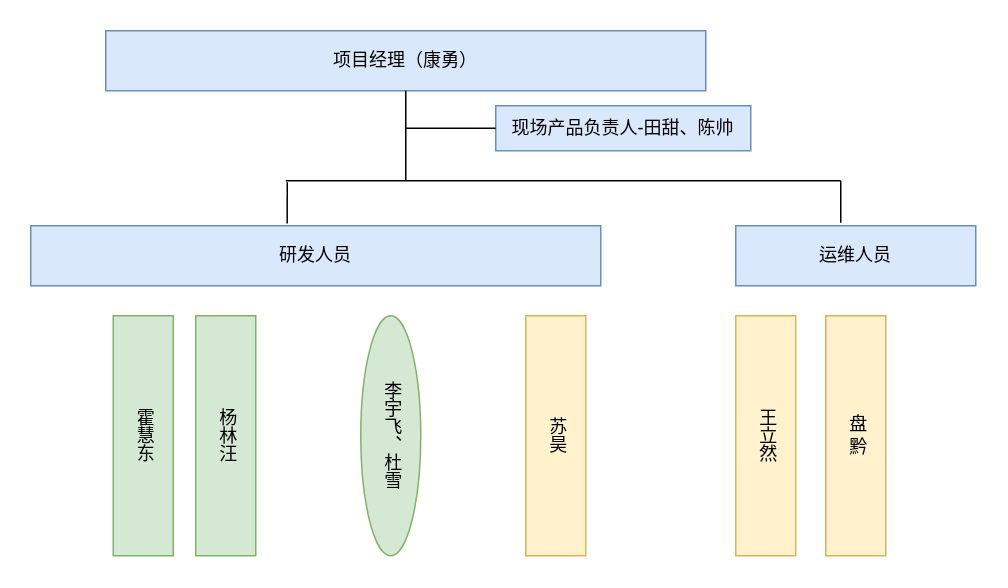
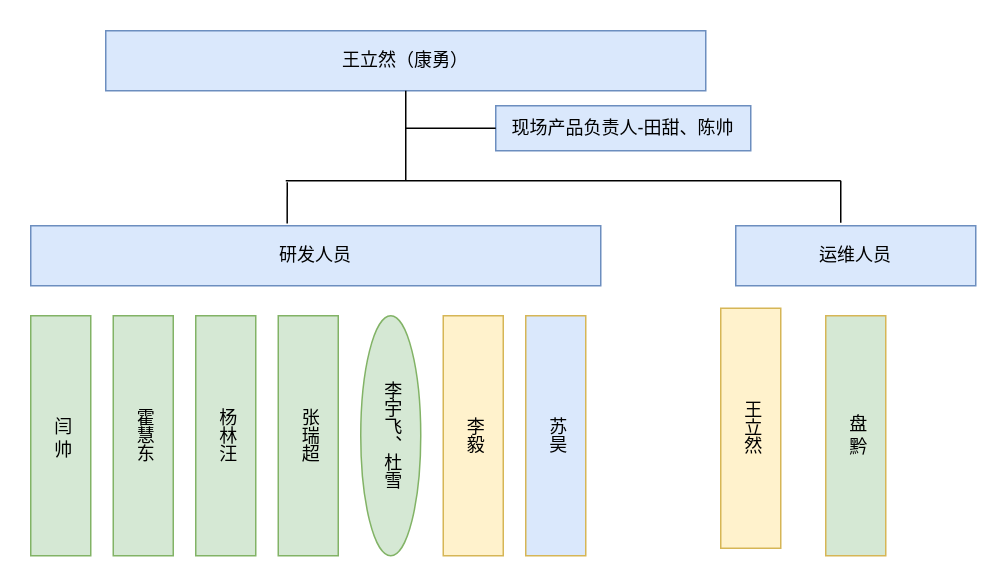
node "项目经理（康勇）": label "项目经理（康勇）" -> "王立然（康勇）"
node "闫 帅": added
node "张瑞超": added
node "李毅": added
node "苏昊": fillcolor #fff2cc -> #dae8fc
node "王立然": moved (766, 436) -> (751, 428)
node "盘 黔": fillcolor #fff2cc -> #d5e8d4
